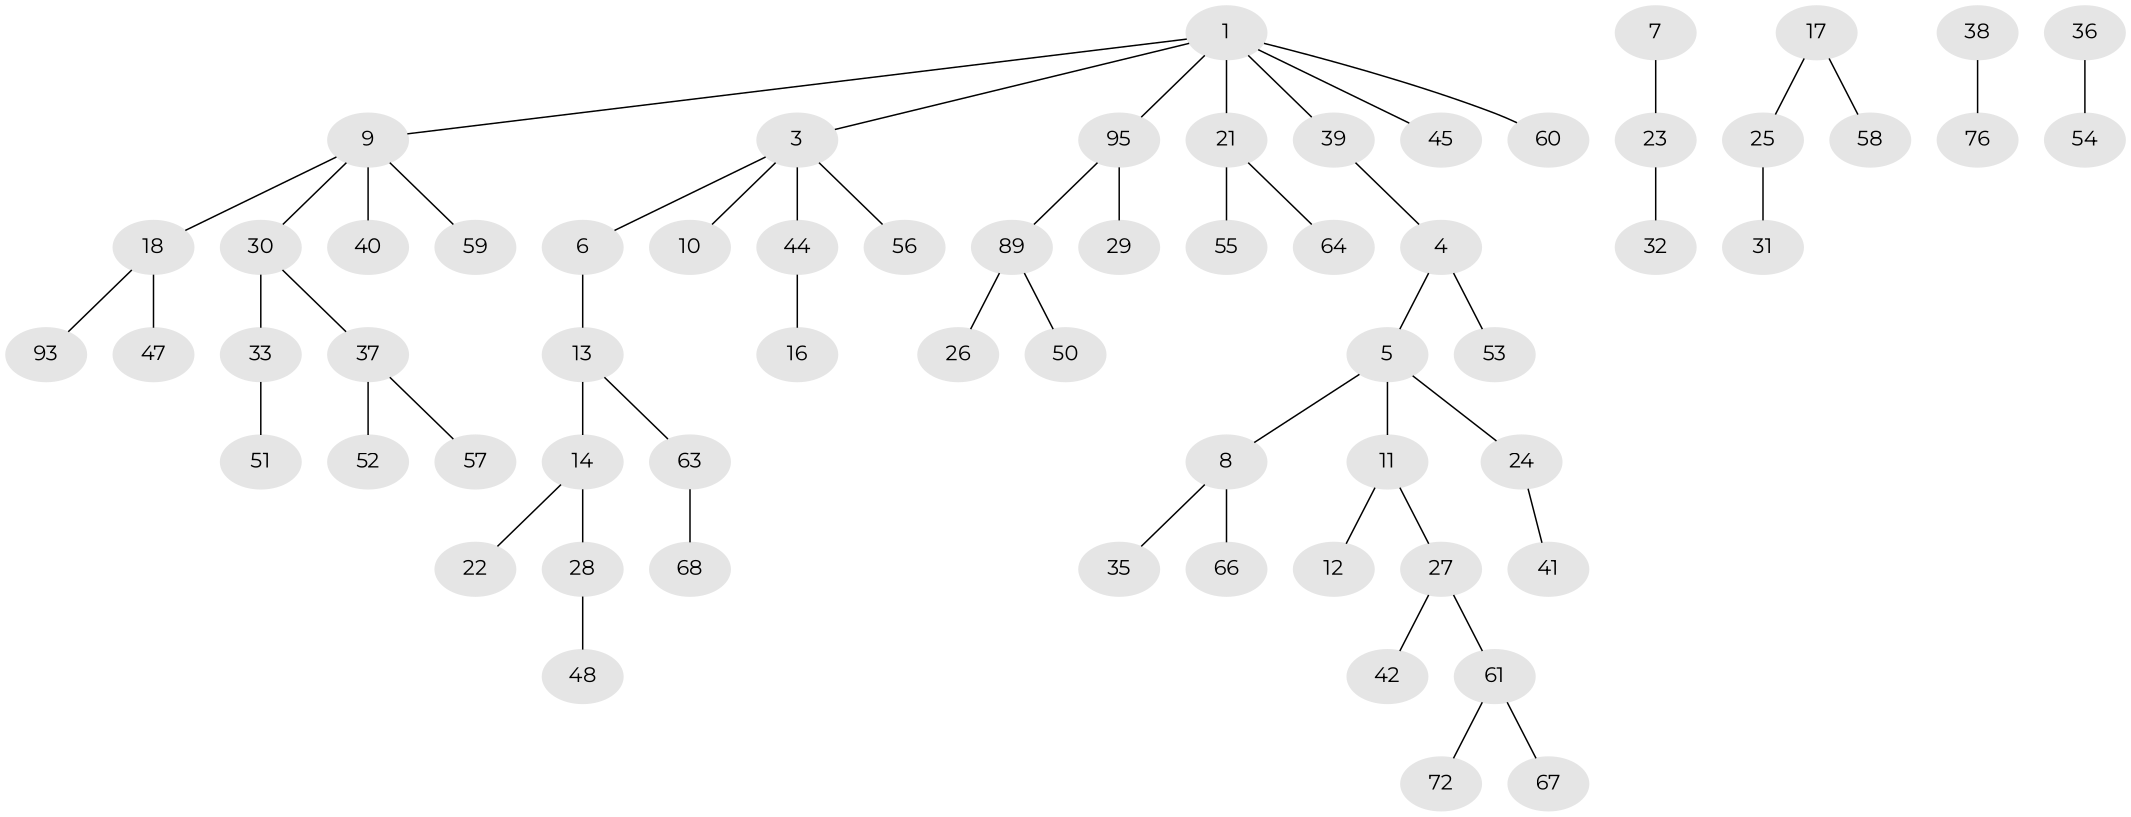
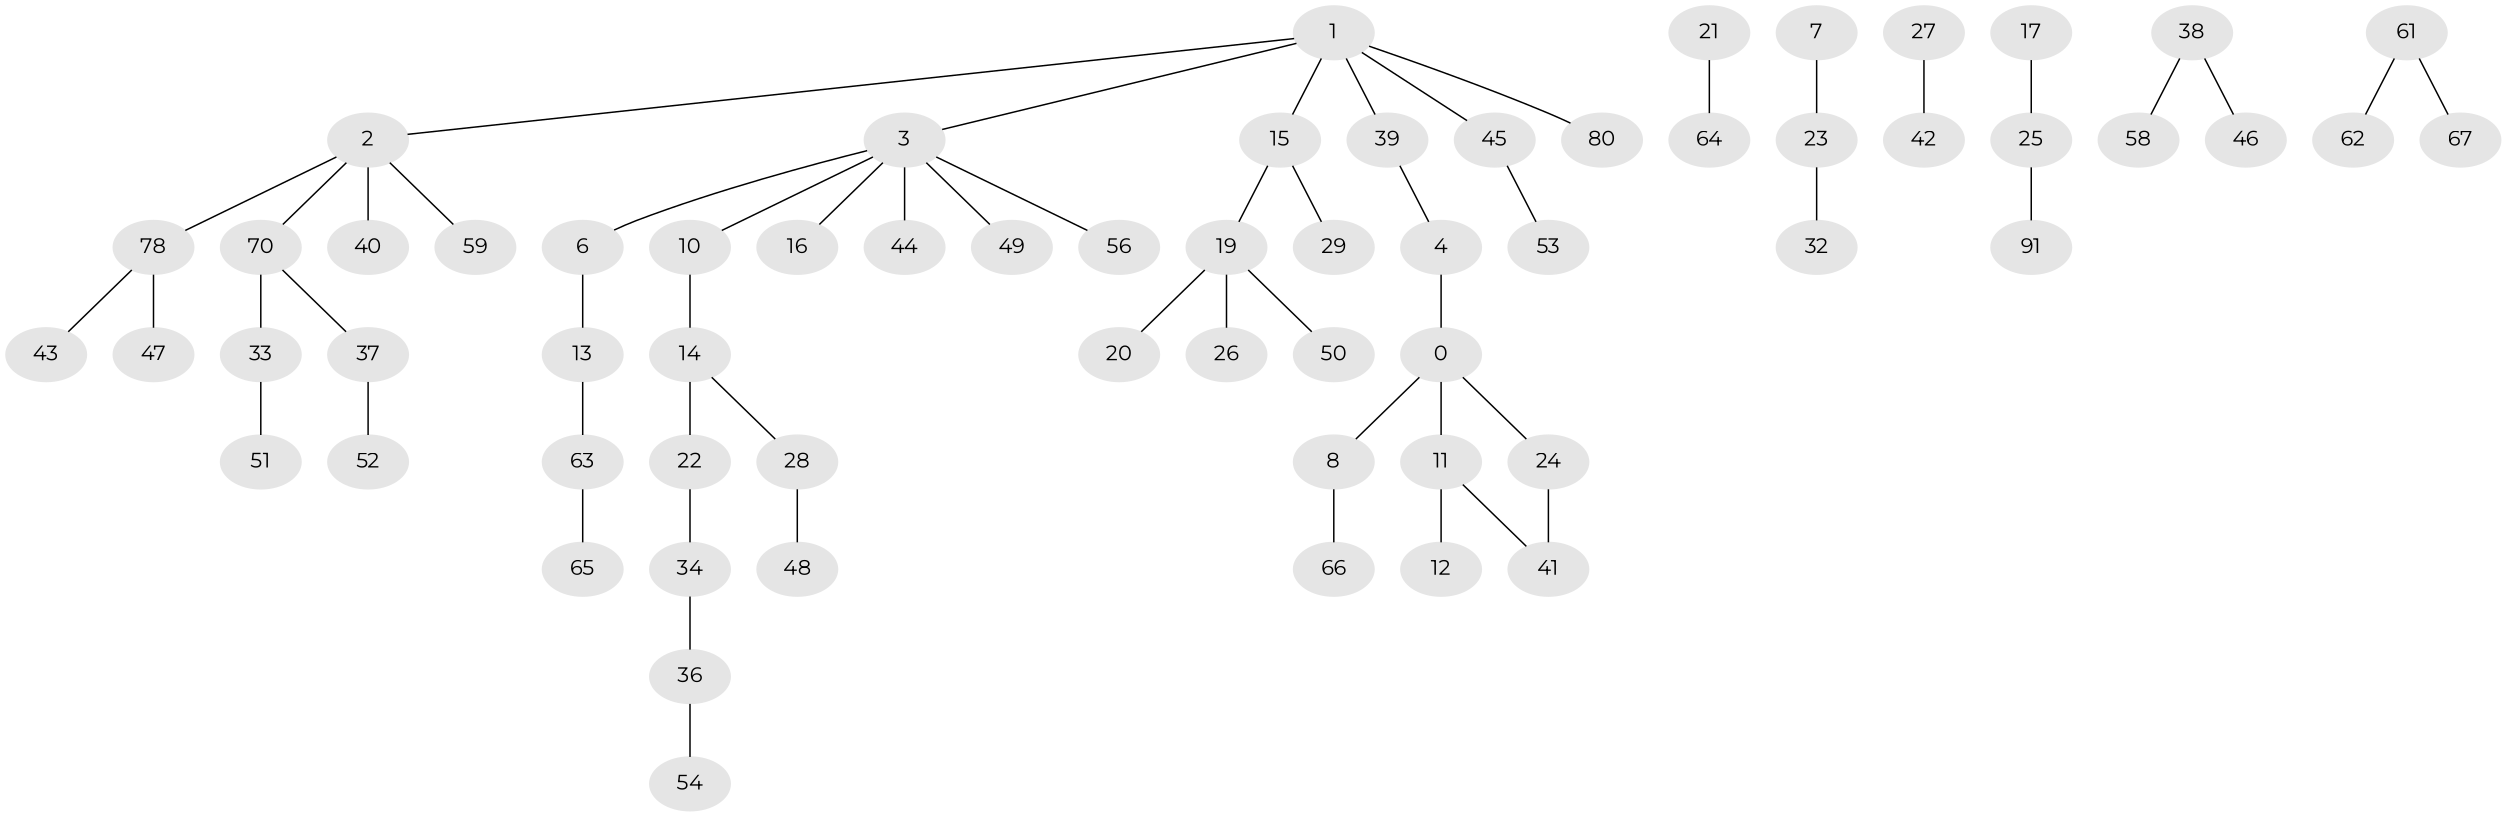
edge "17" -- "58": now "38" -- "58"
edge "1" -- "21": removed
node "9": label "9" -> "2"
node "95": label "95" -> "15"
node "60": label "60" -> "80"
node "76": label "76" -> "46"
node "18": label "18" -> "78"
node "30": label "30" -> "70"
node "49": added
node "89": label "89" -> "19"
node "55": removed
node "31": label "31" -> "91"
edge "44" -- "16": now "3" -- "16"
edge "4" -- "53": now "45" -- "53"
node "93": label "93" -> "43"
node "20": added
node "5": label "5" -> "0"
edge "13" -- "14": now "10" -- "14"
node "57": removed
edge "11" -- "27": now "11" -- "41"
node "34": added
node "68": label "68" -> "65"
node "35": removed
edge "27" -- "61": removed
node "72": label "72" -> "62"
